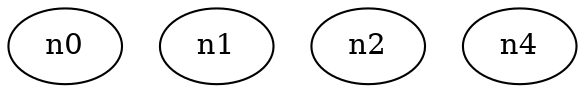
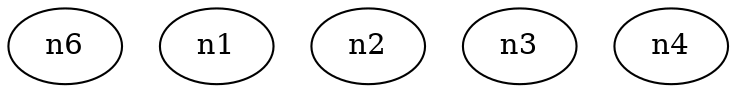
node "n0": label "n0" -> "n6"
node "n3": added
